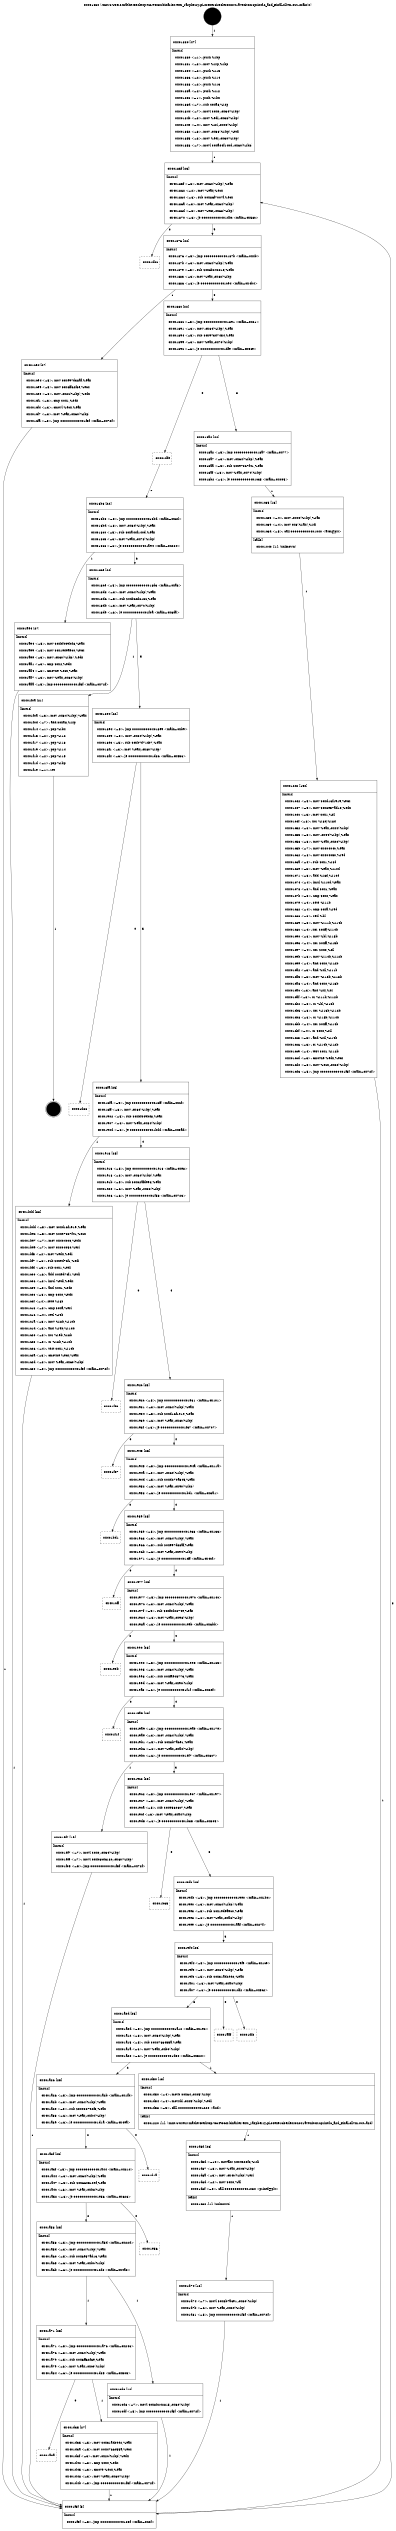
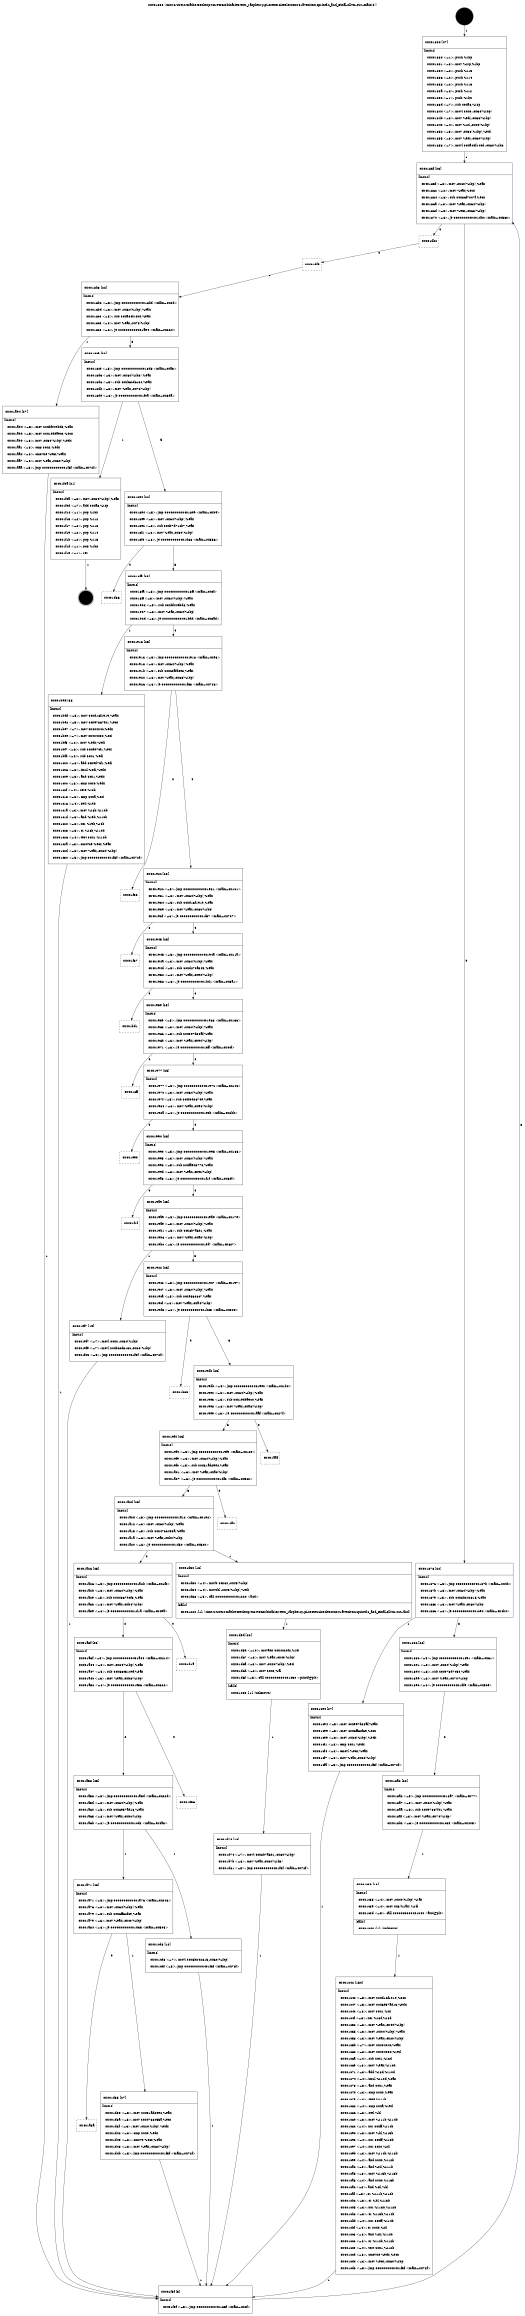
edge "0x40188c [22]" -> "0x401dfe": now "0x401dbc" -> "0x401dfe"
edge "0x4019f4 [25]" -> "0x401aaf": now "0x4019db [25]" -> "0x401aaf"
